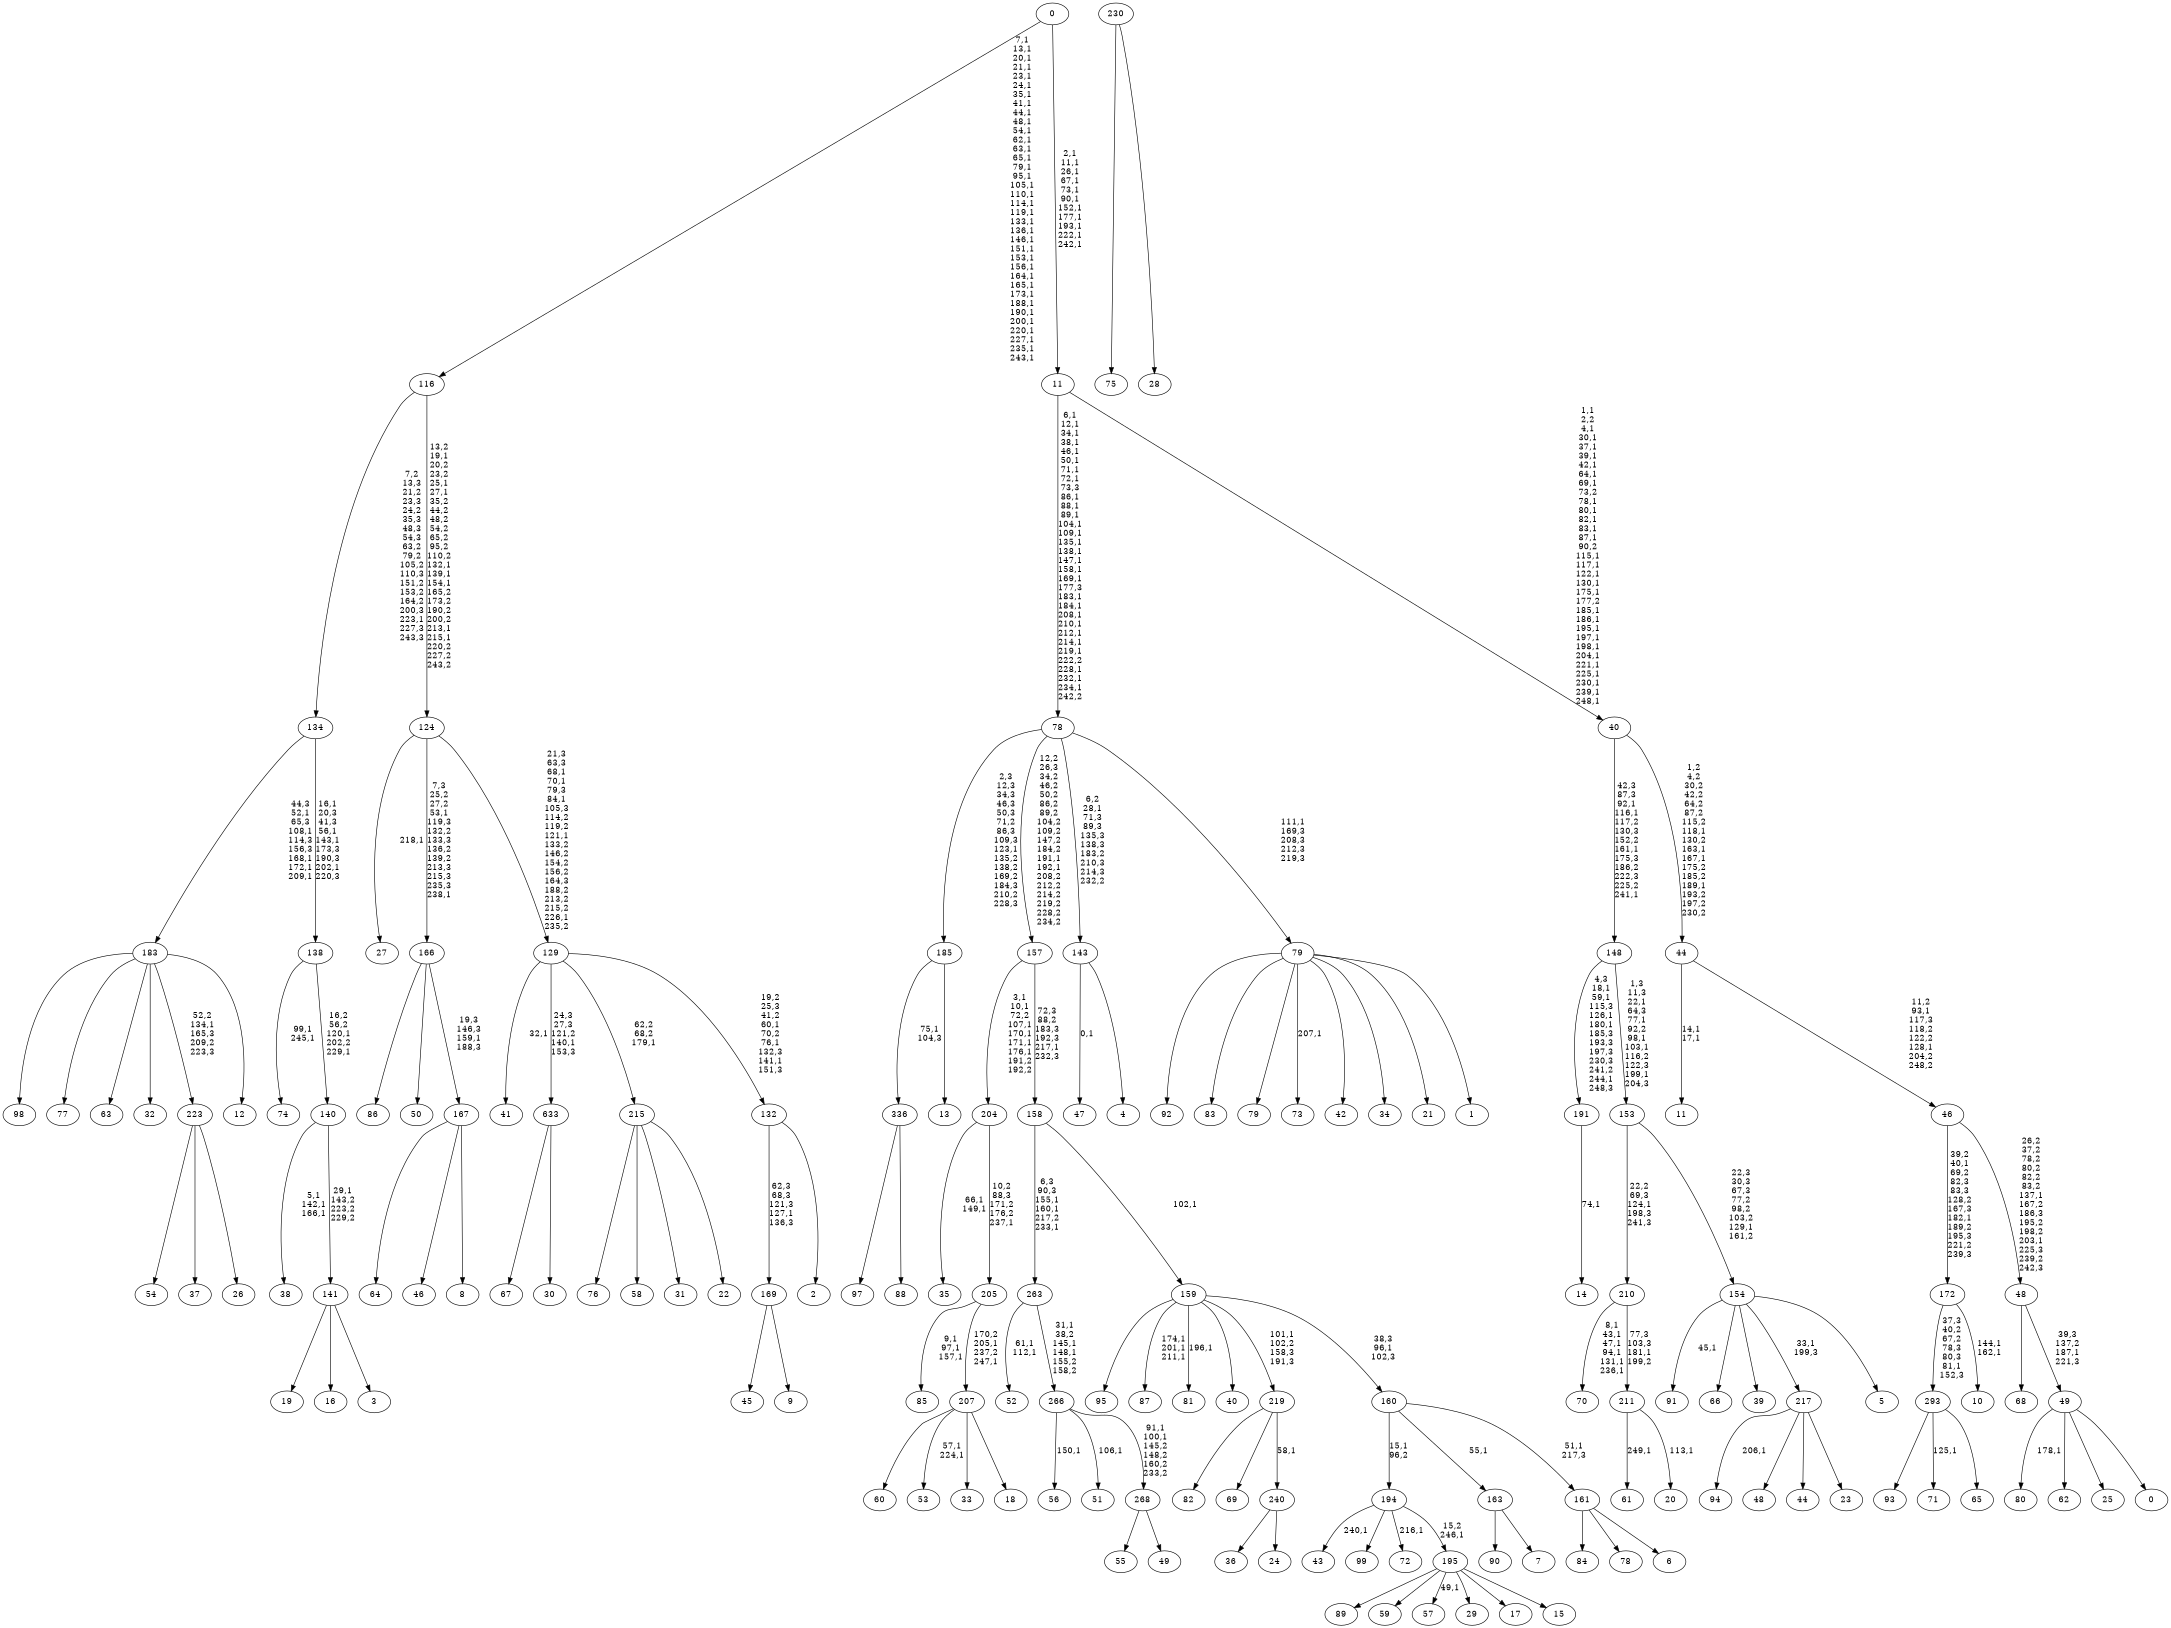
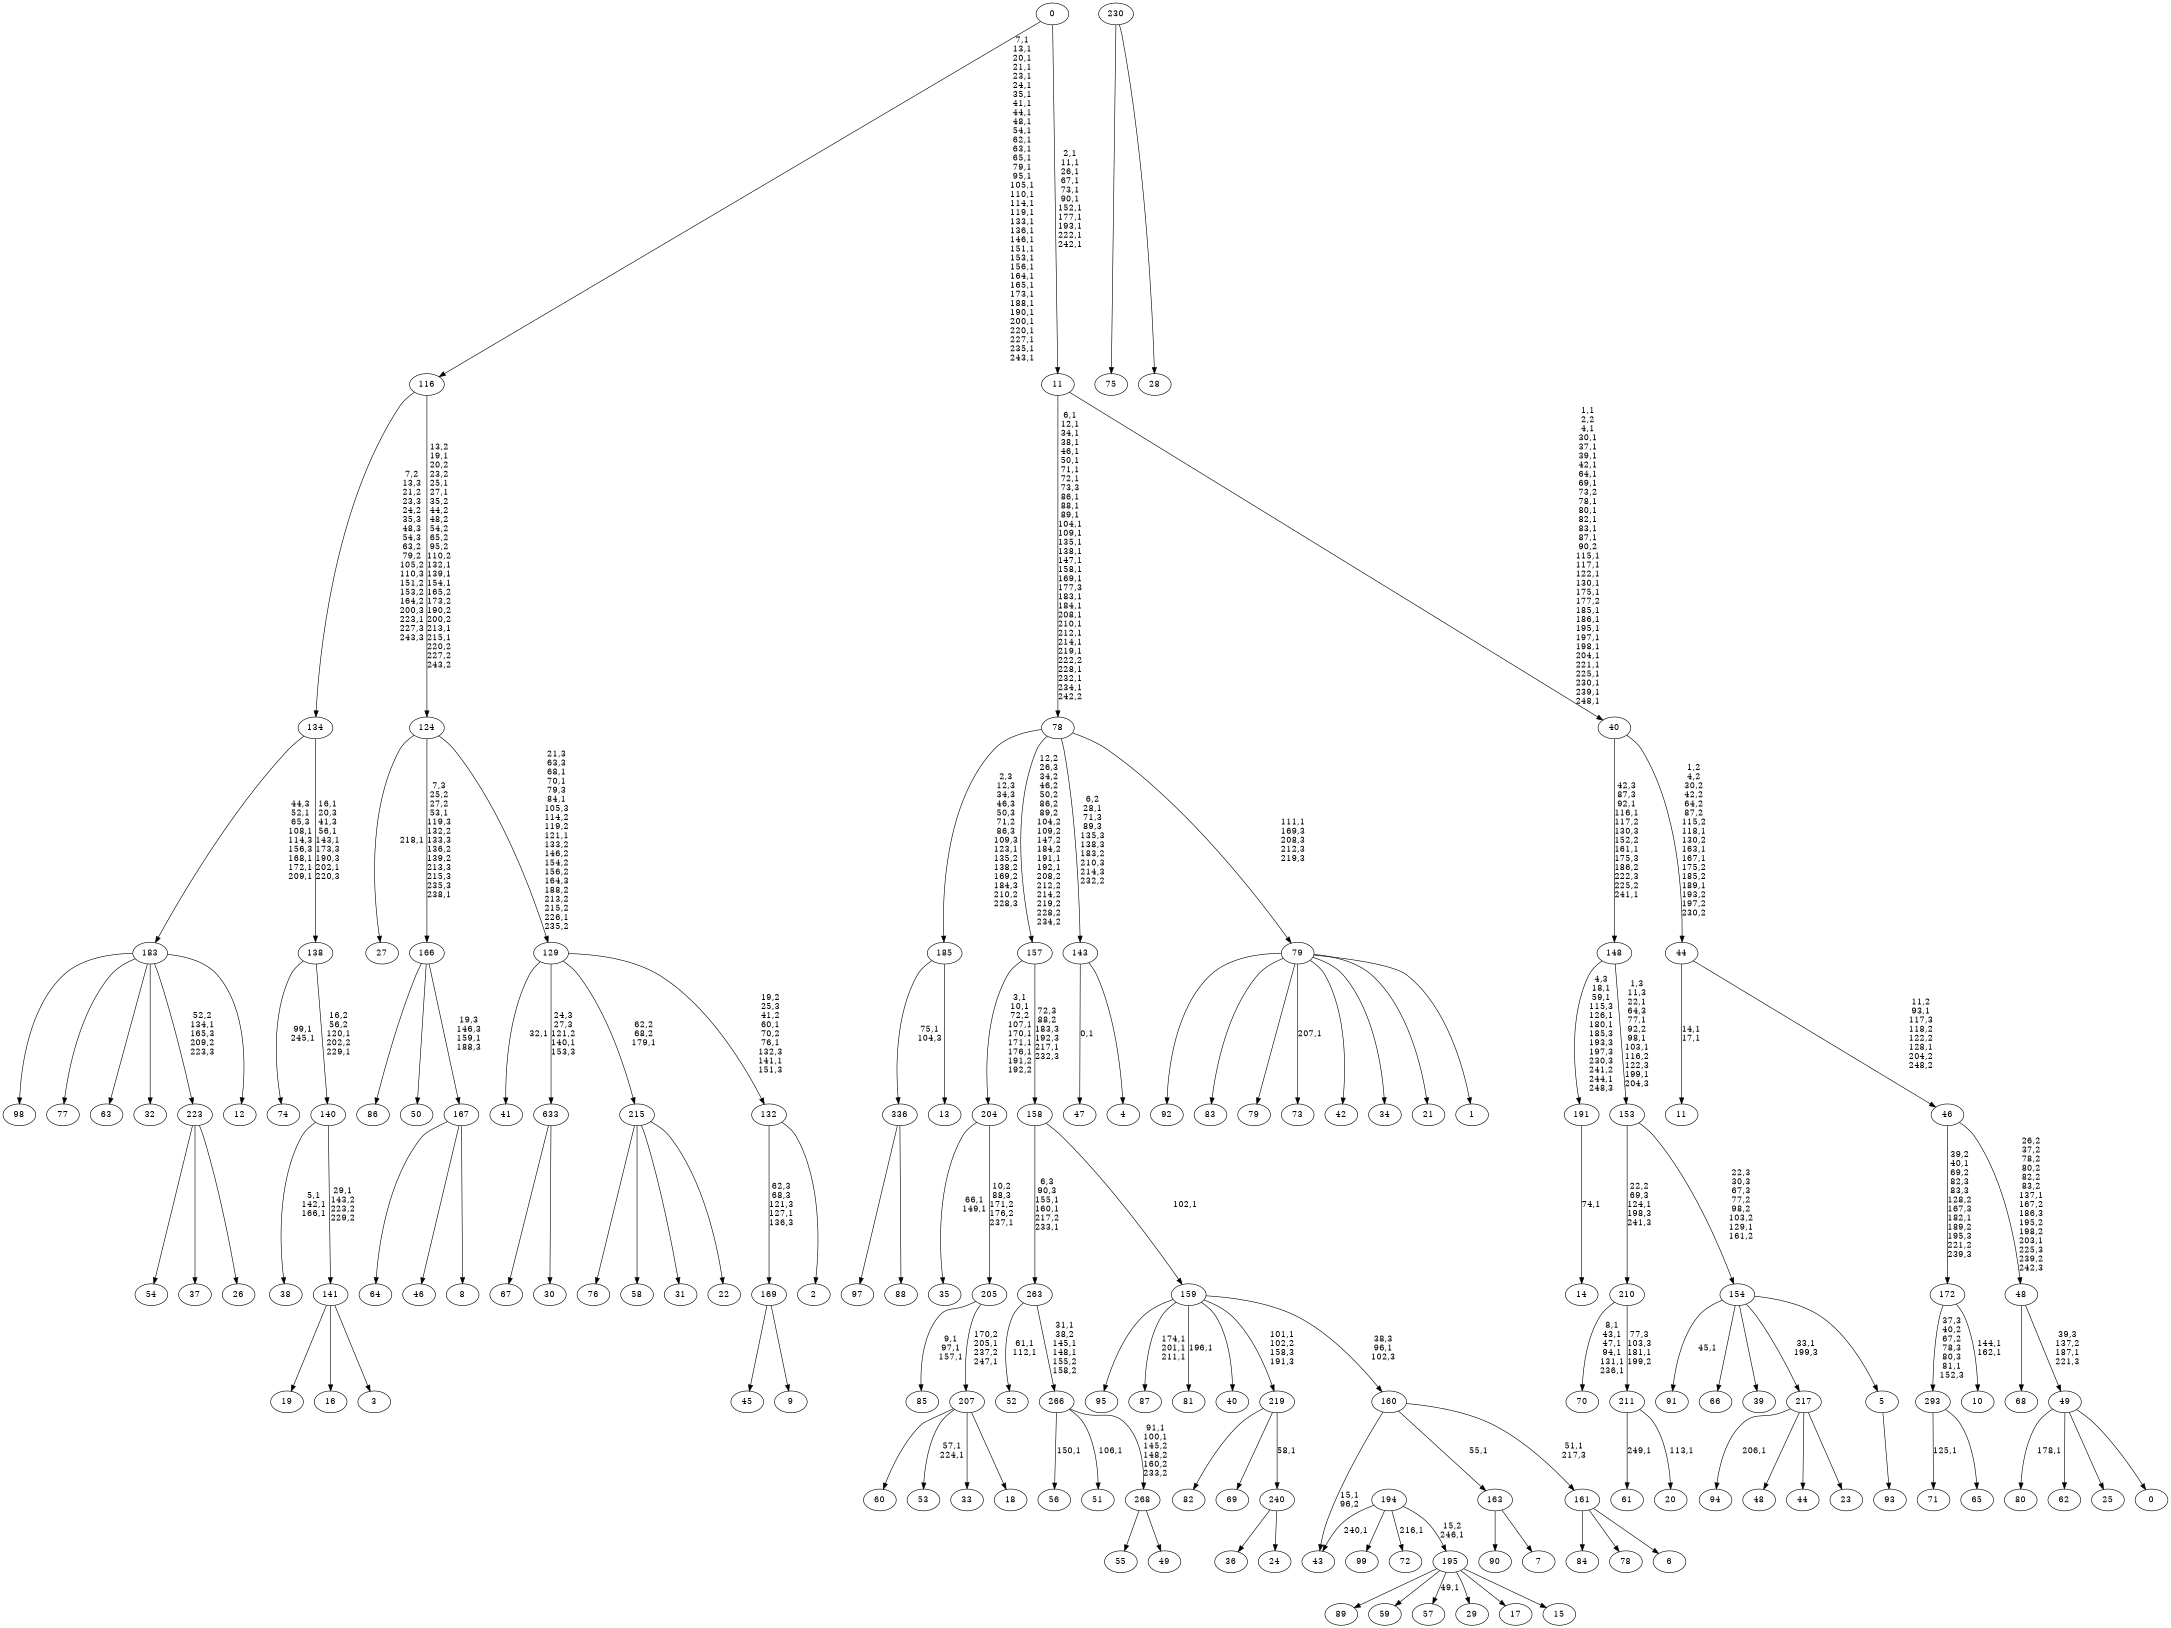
edge "160" -> "194": now "160" -> "43"
edge "293" -> "93": now "5" -> "93"
